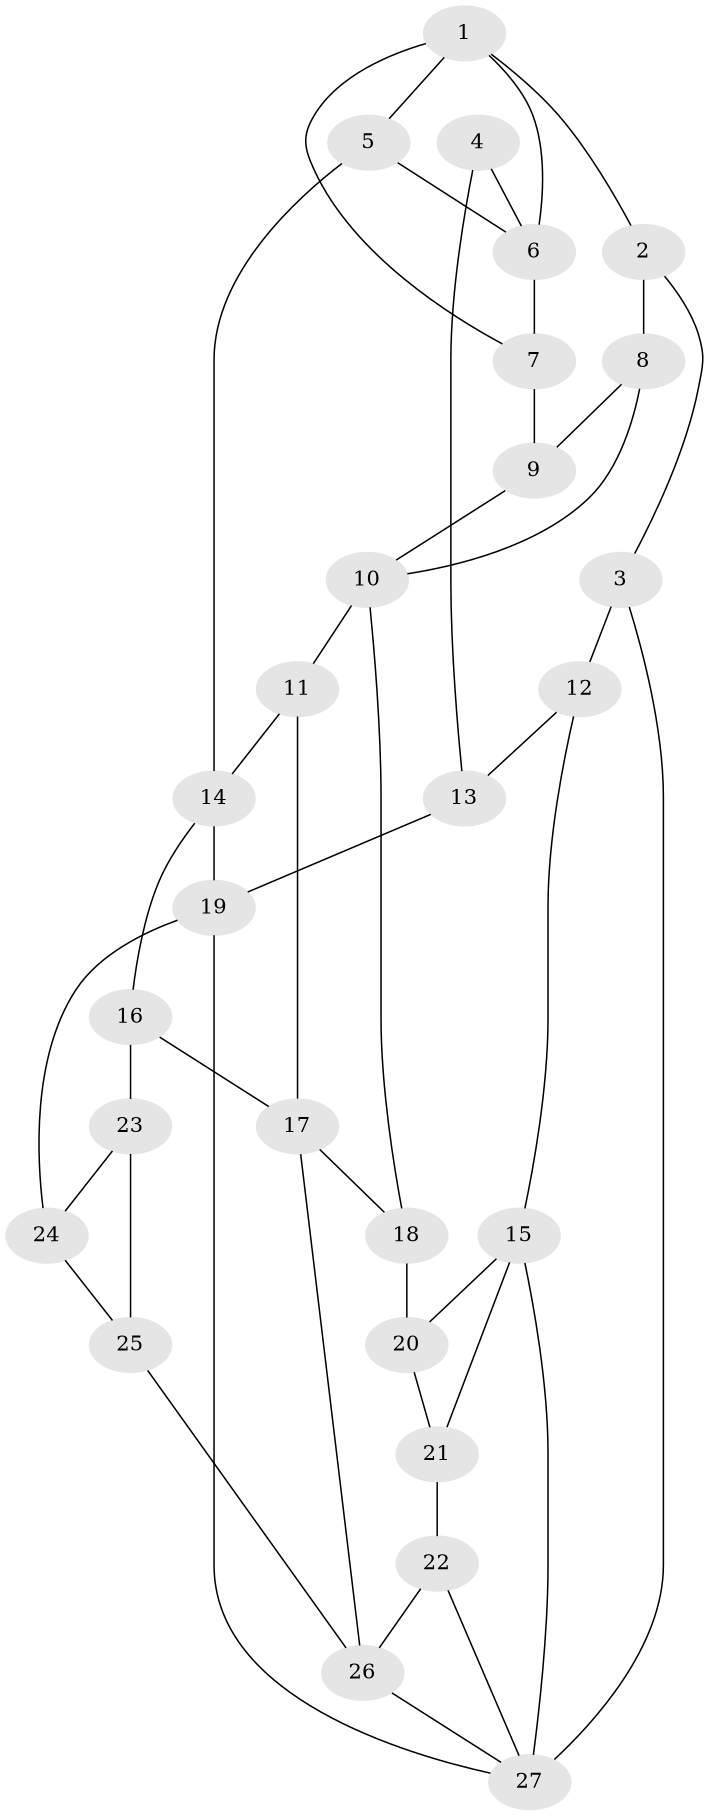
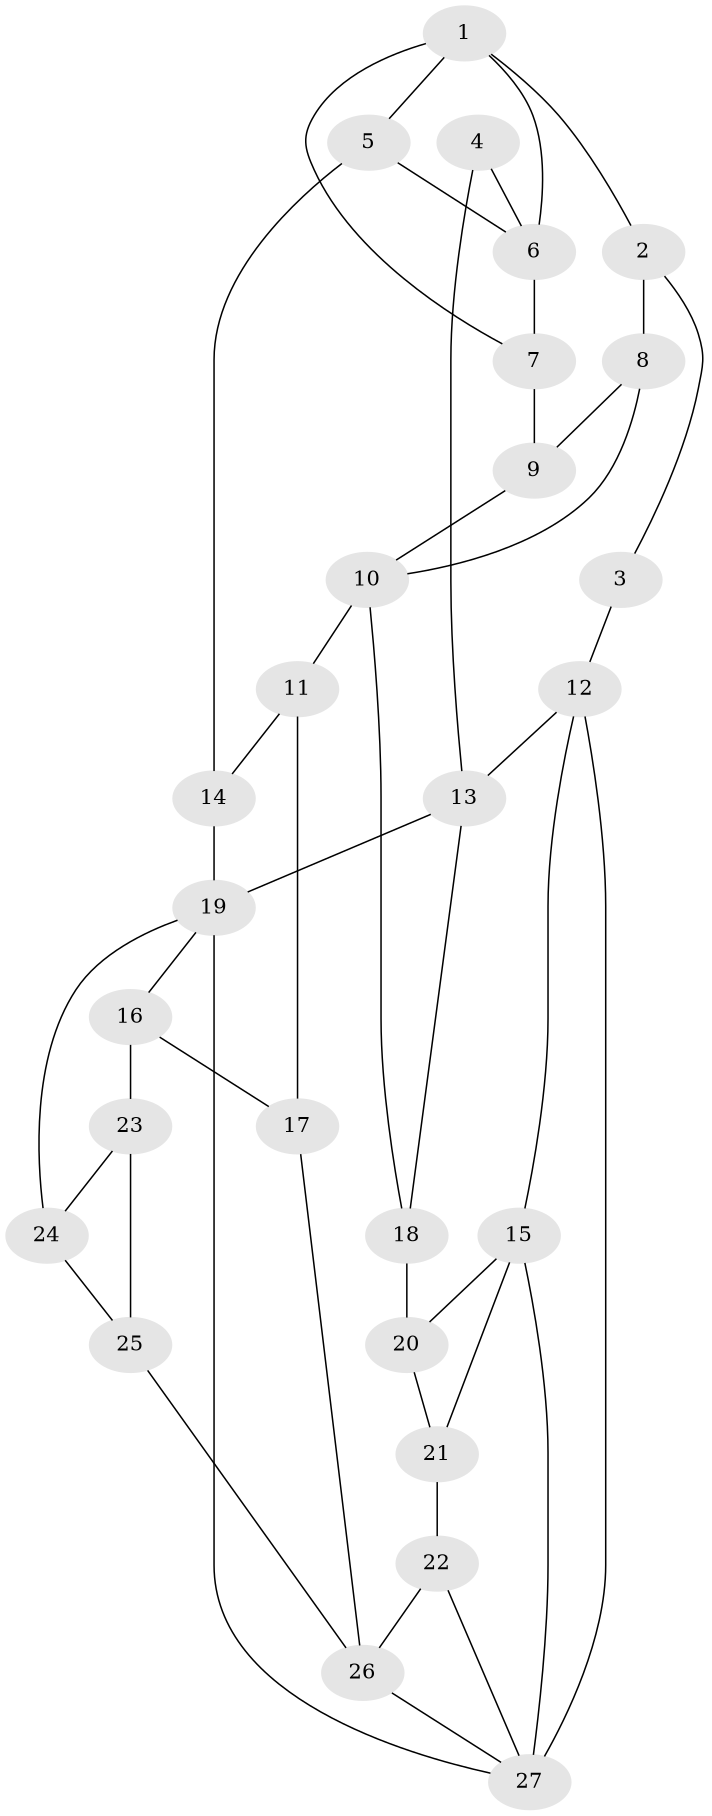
edge "14" -- "16": now "19" -- "16"
edge "17" -- "18": now "13" -- "18"
edge "3" -- "27": now "12" -- "27"
